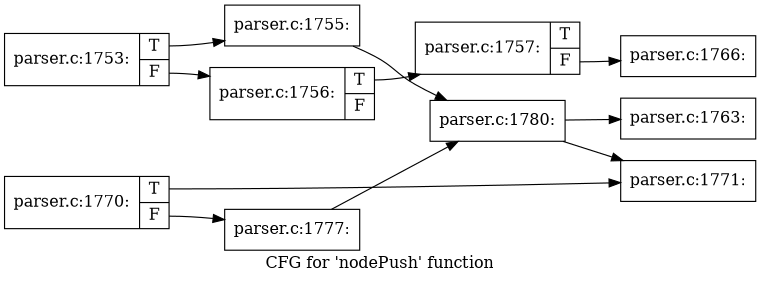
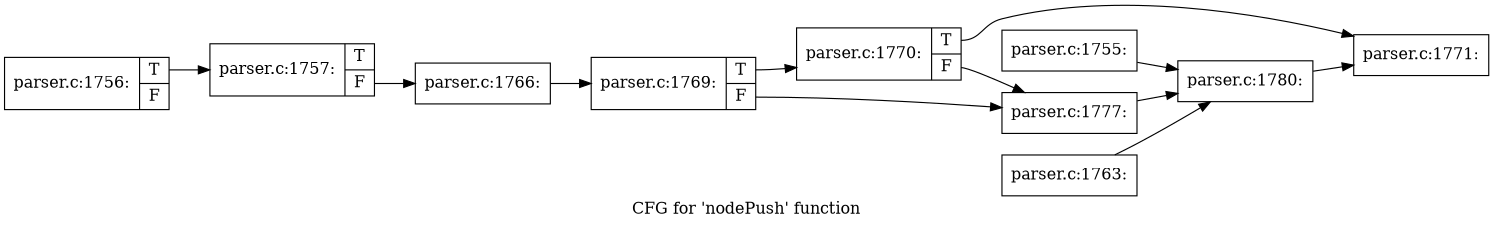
node "parser.c:1753:": removed
node "parser.c:1769:": added
edge "parser.c:1780:" -> "parser.c:1763:": reversed
